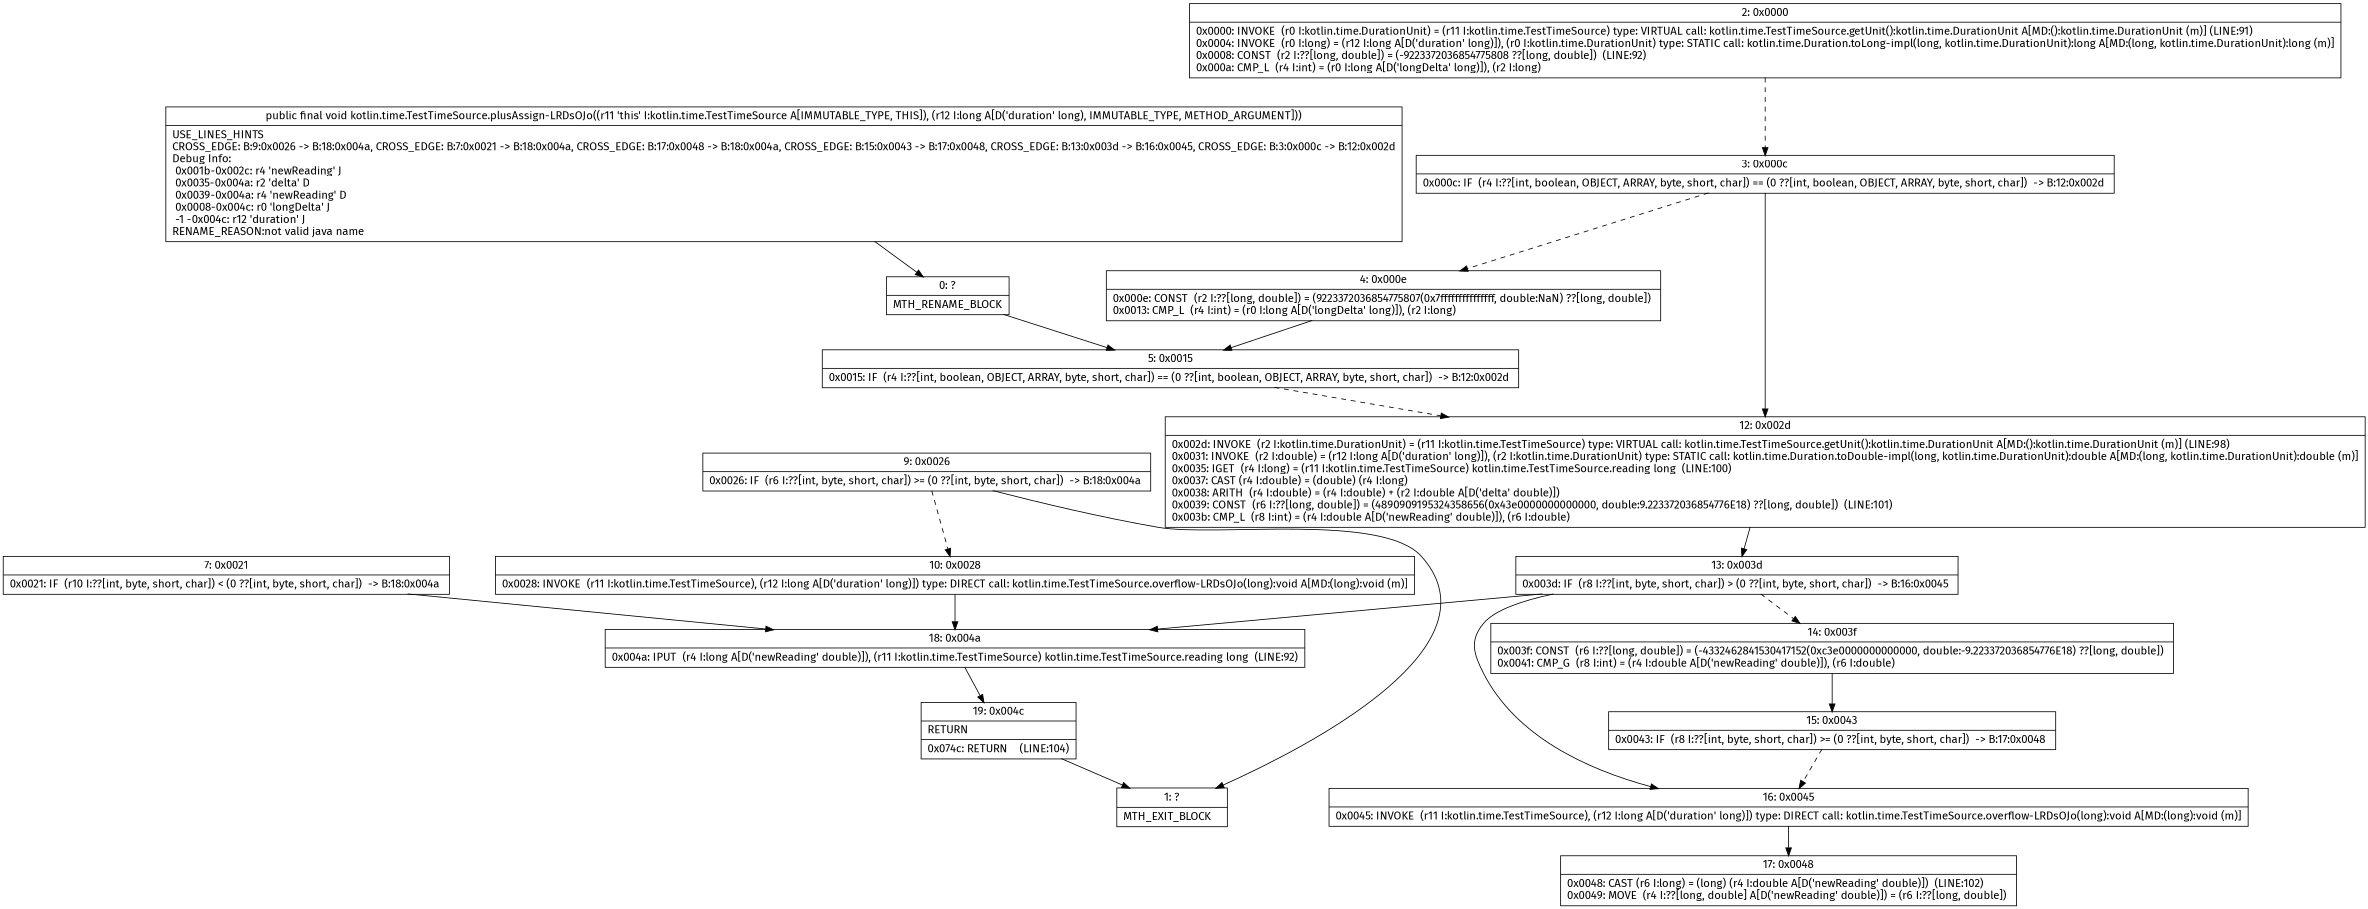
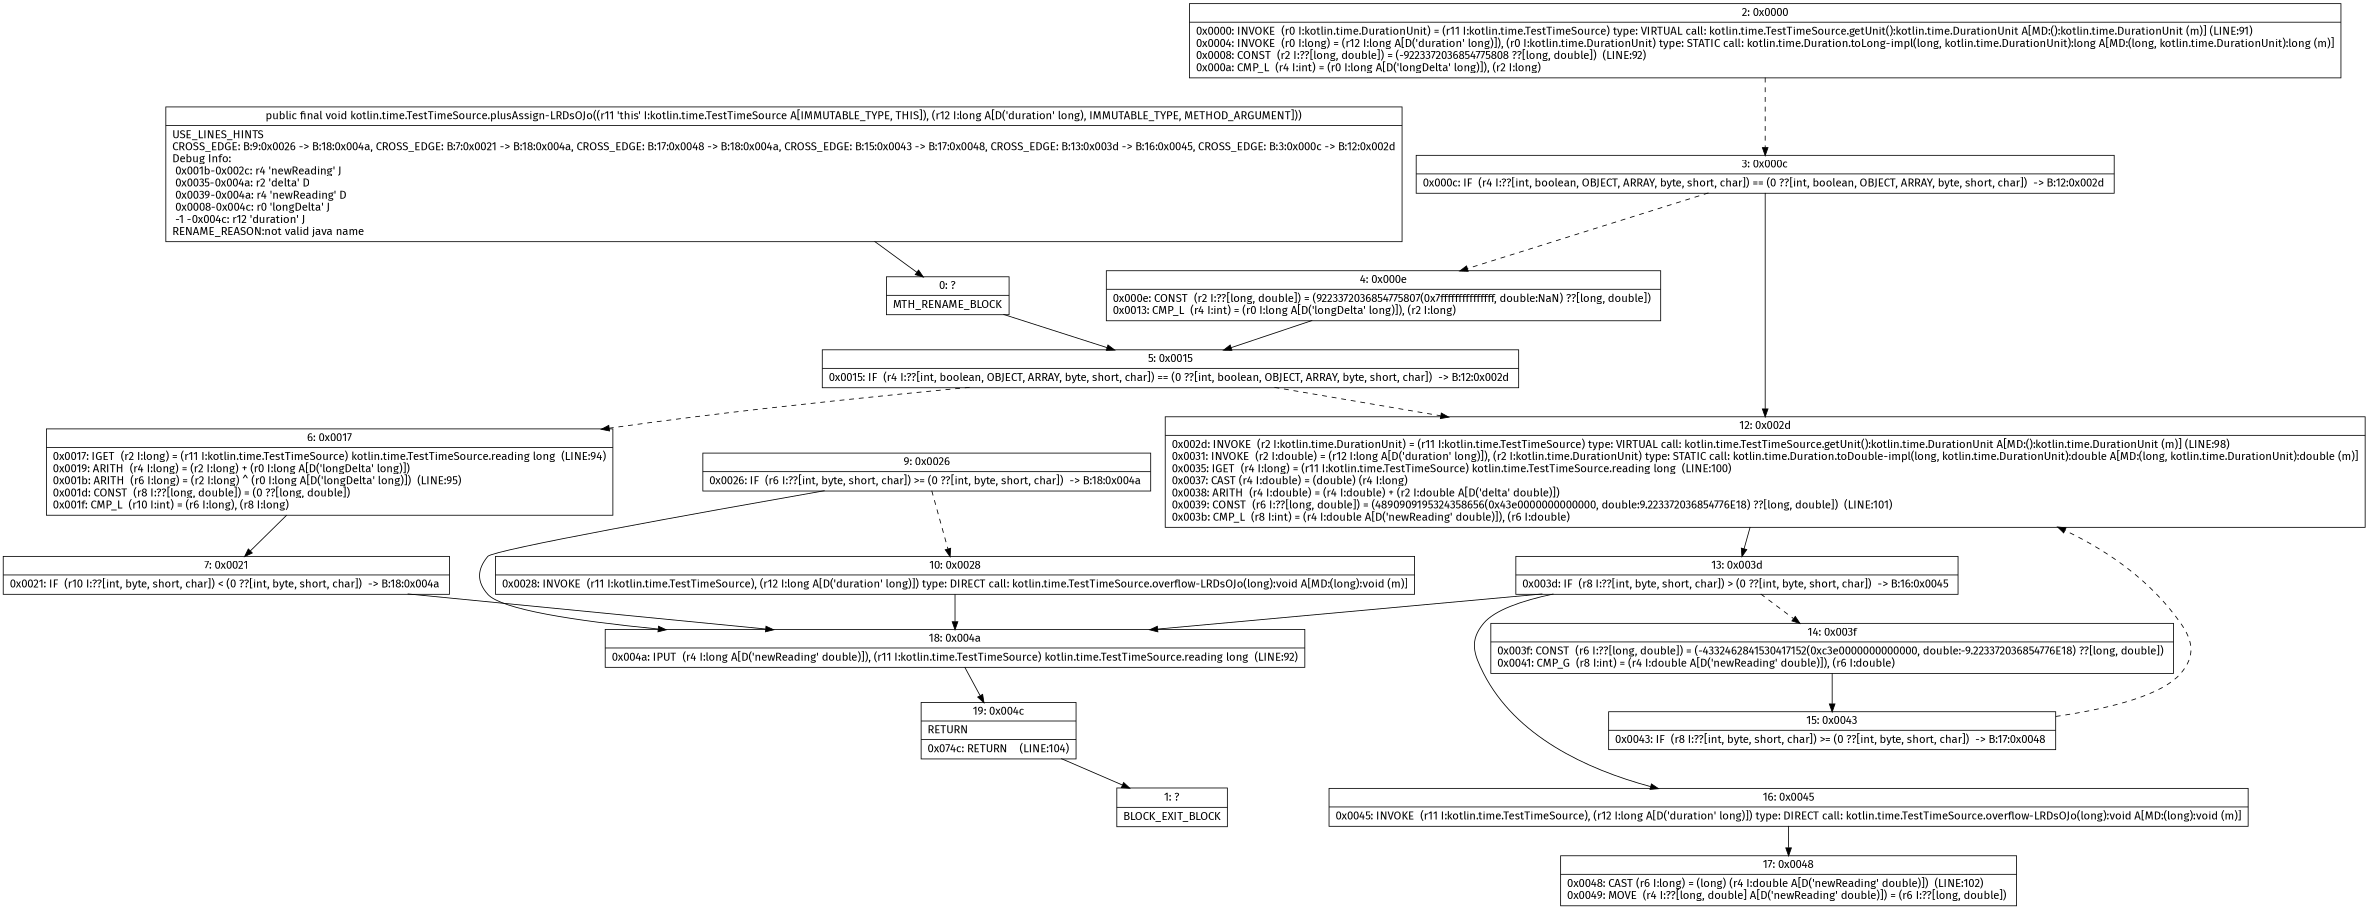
node "6: 0x0017": added
edge "9: 0x0026" -> "1: ?": now "9: 0x0026" -> "18: 0x004a"
edge "15: 0x0043" -> "16: 0x0045": now "15: 0x0043" -> "12: 0x002d"
node "1: ?": text "MTH_EXIT_BLOCK" -> "BLOCK_EXIT_BLOCK"
